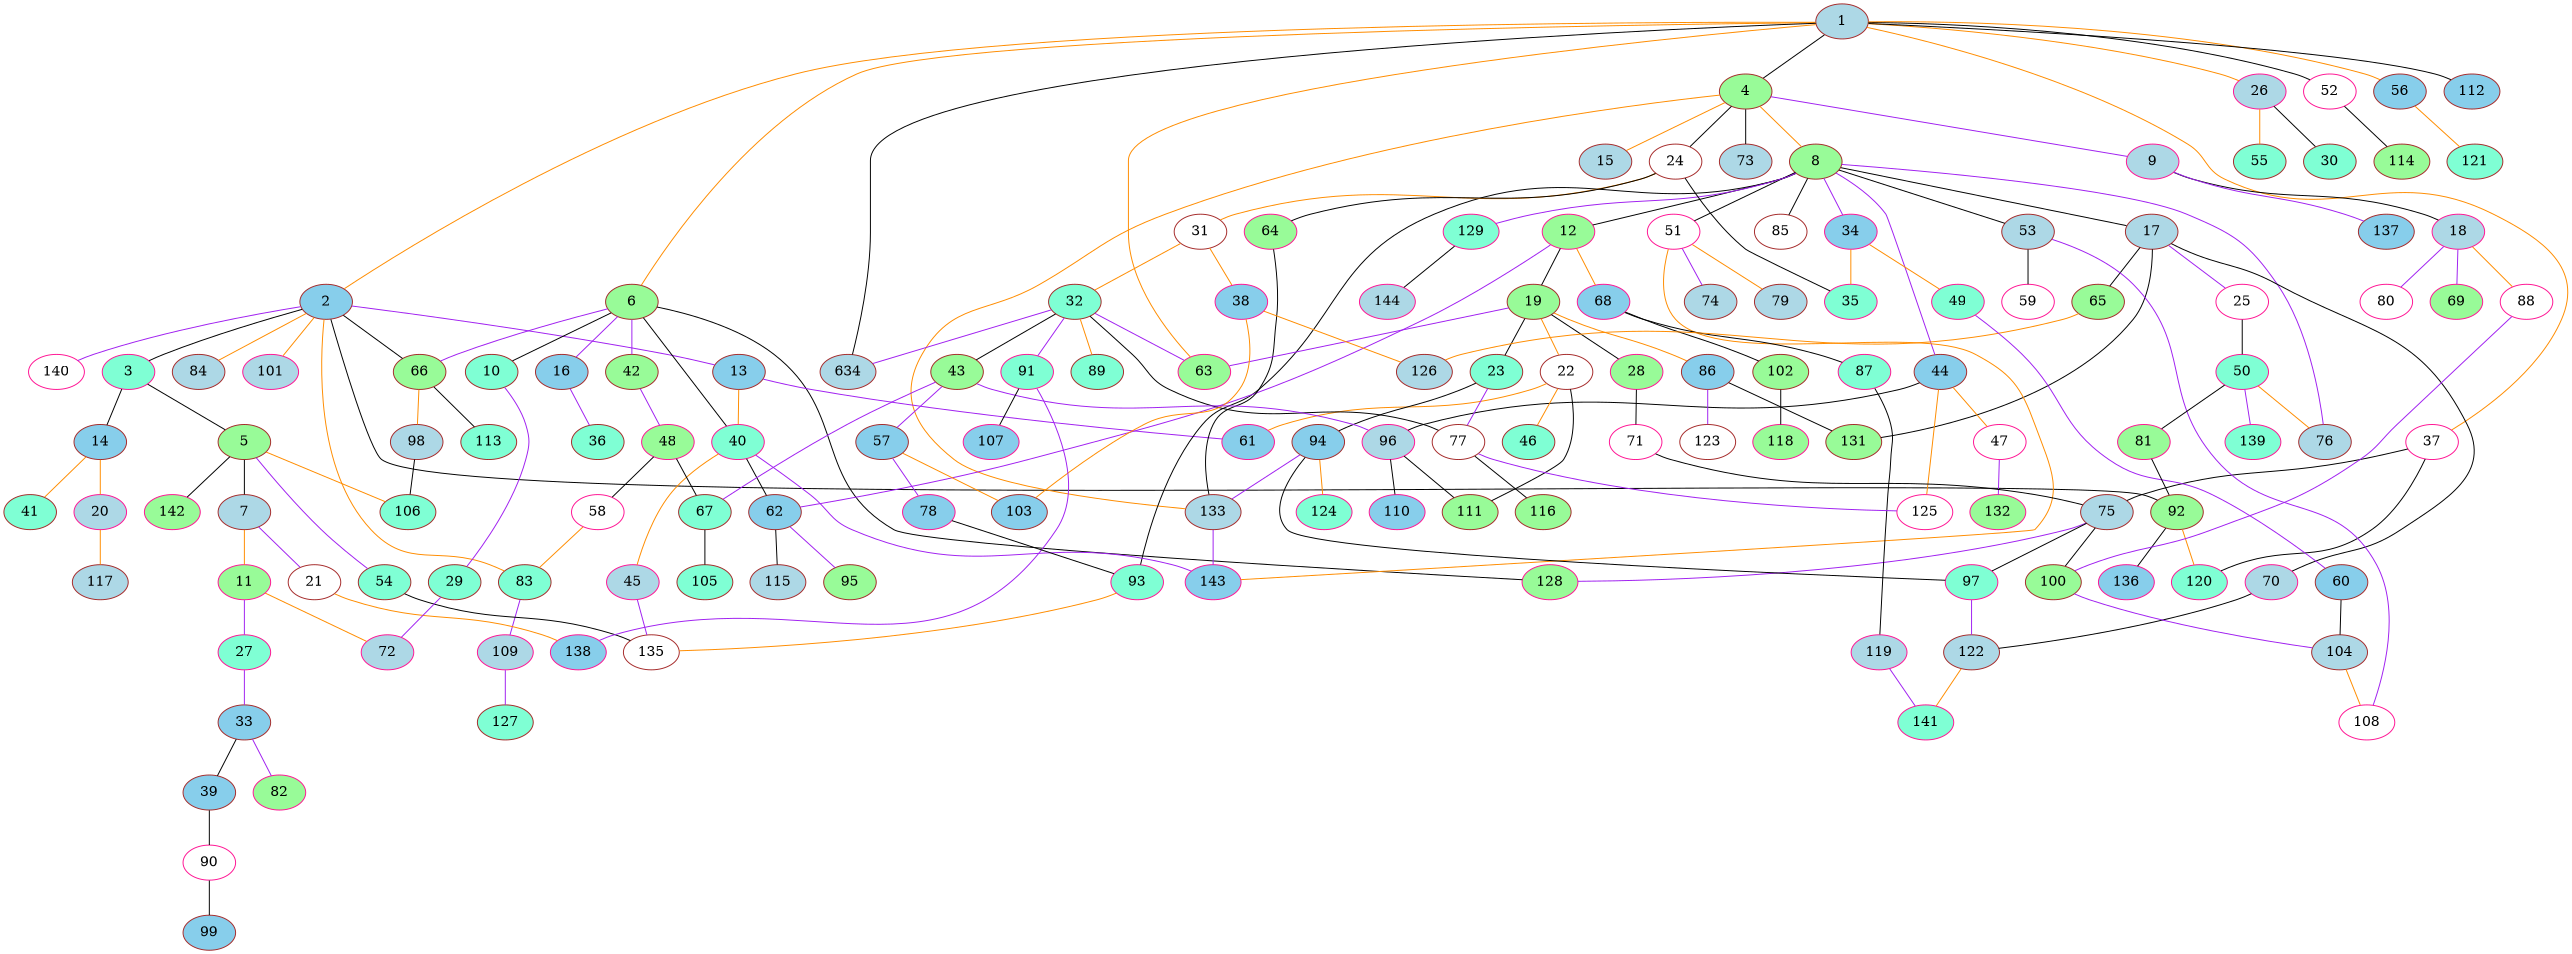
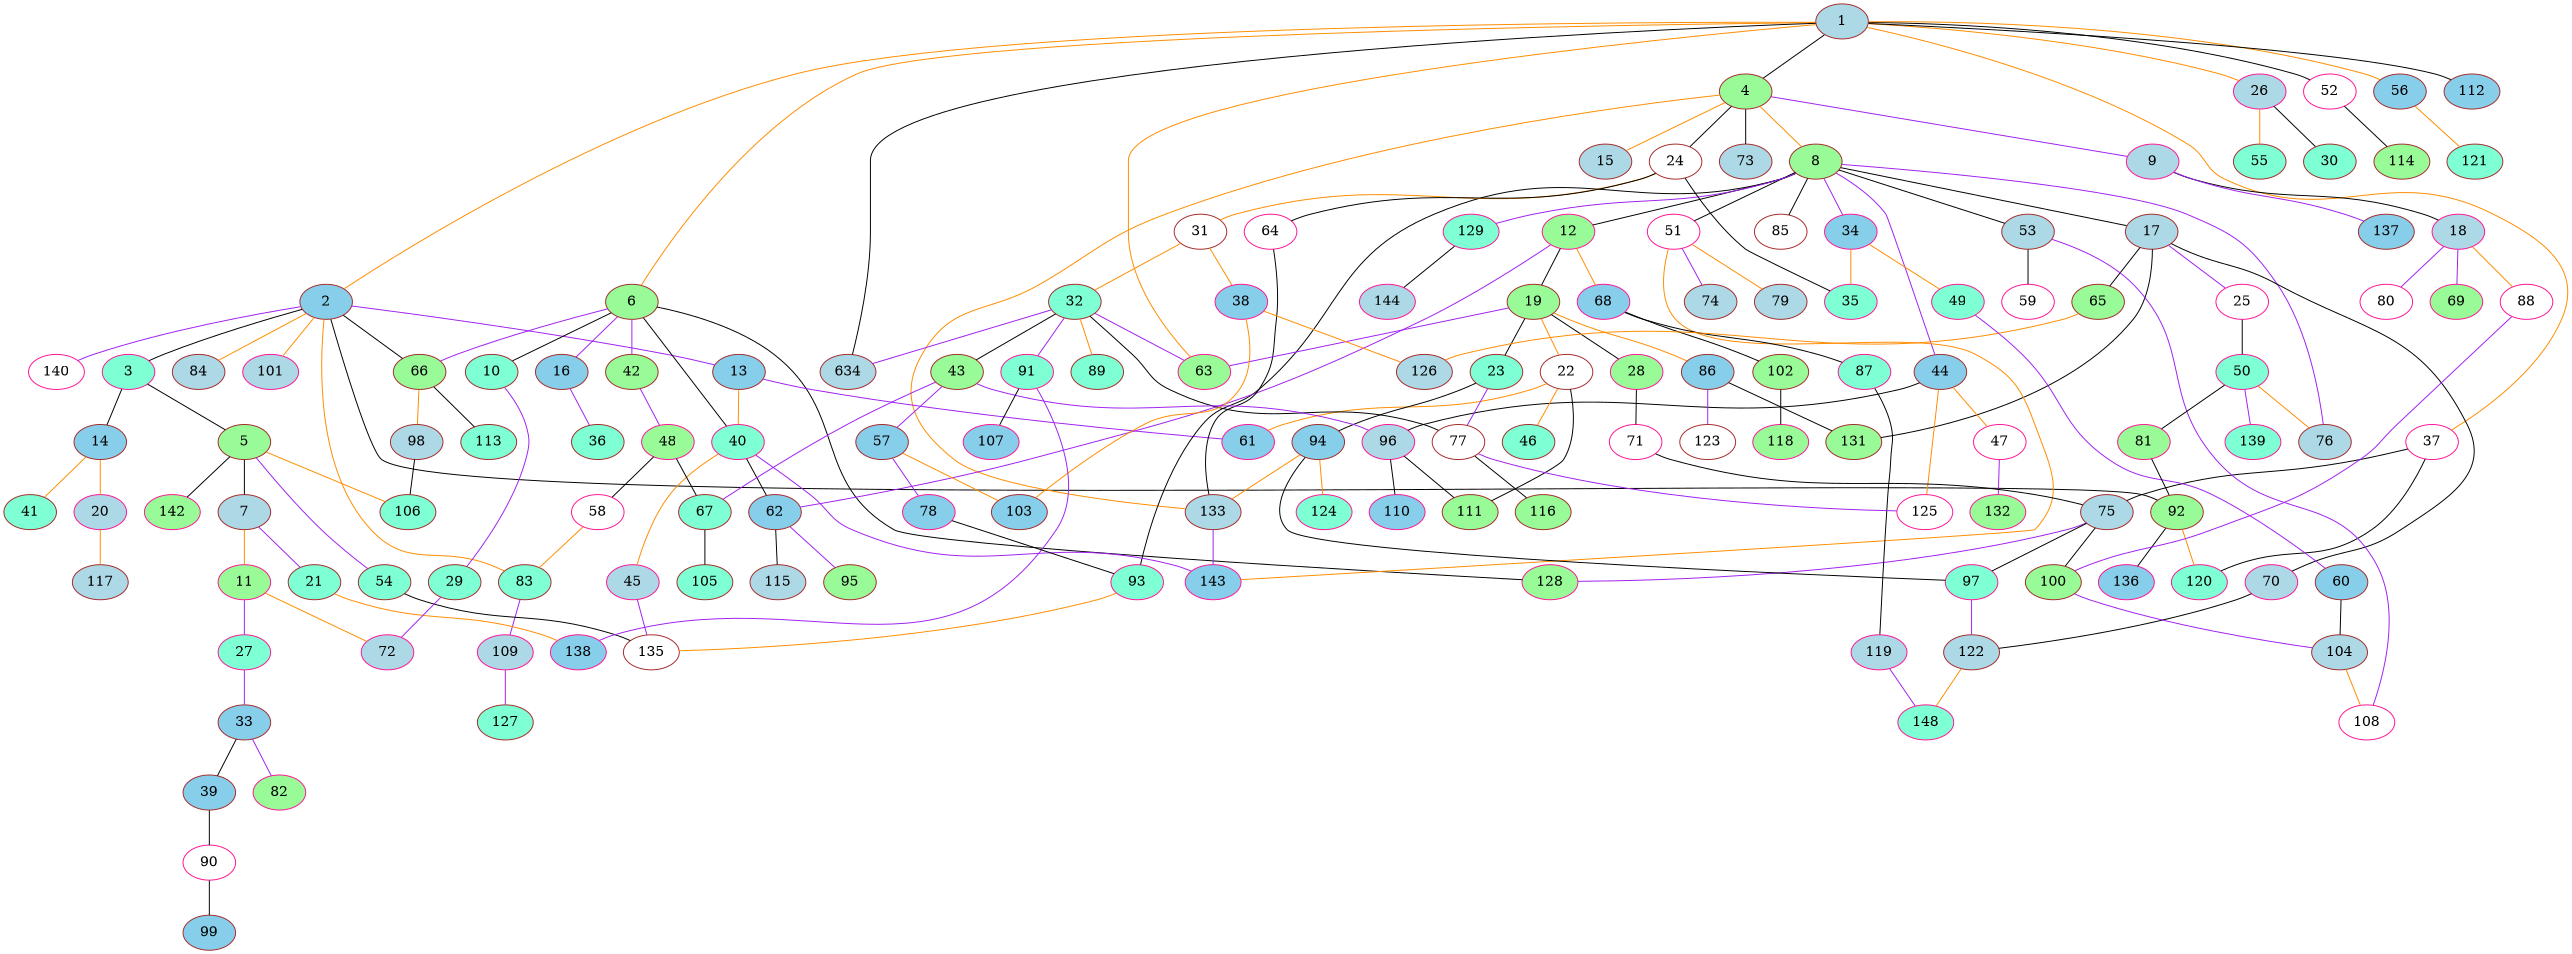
node "64": fillcolor palegreen -> white
edge "94" -- "133": color purple -> darkorange
node "21": fillcolor white -> aquamarine
node "141": label "141" -> "148"
